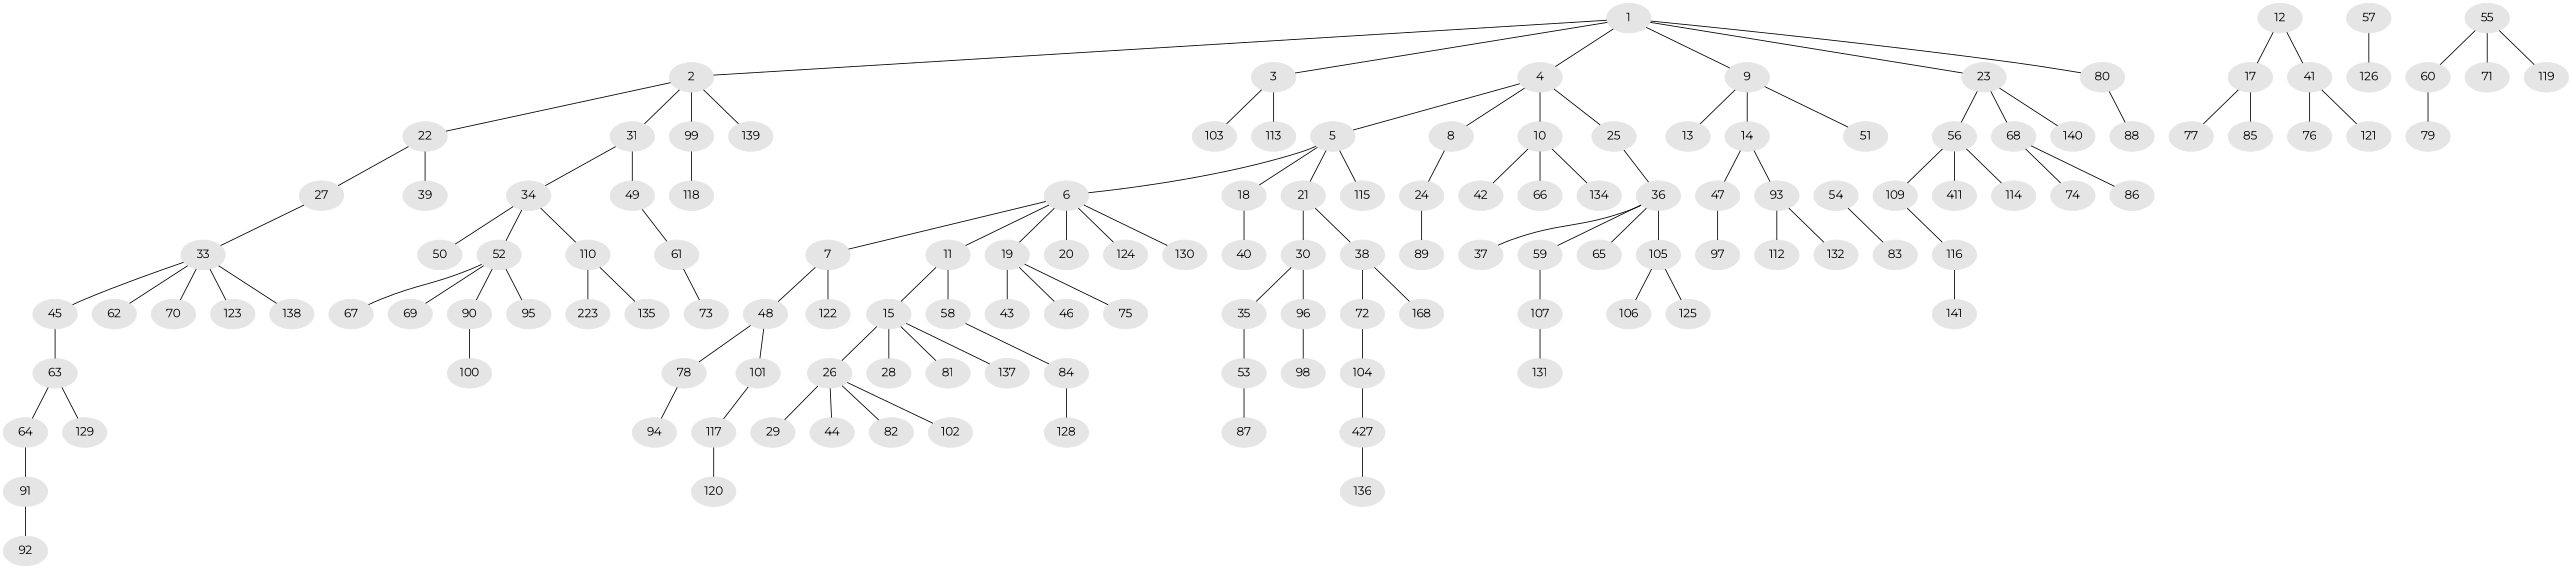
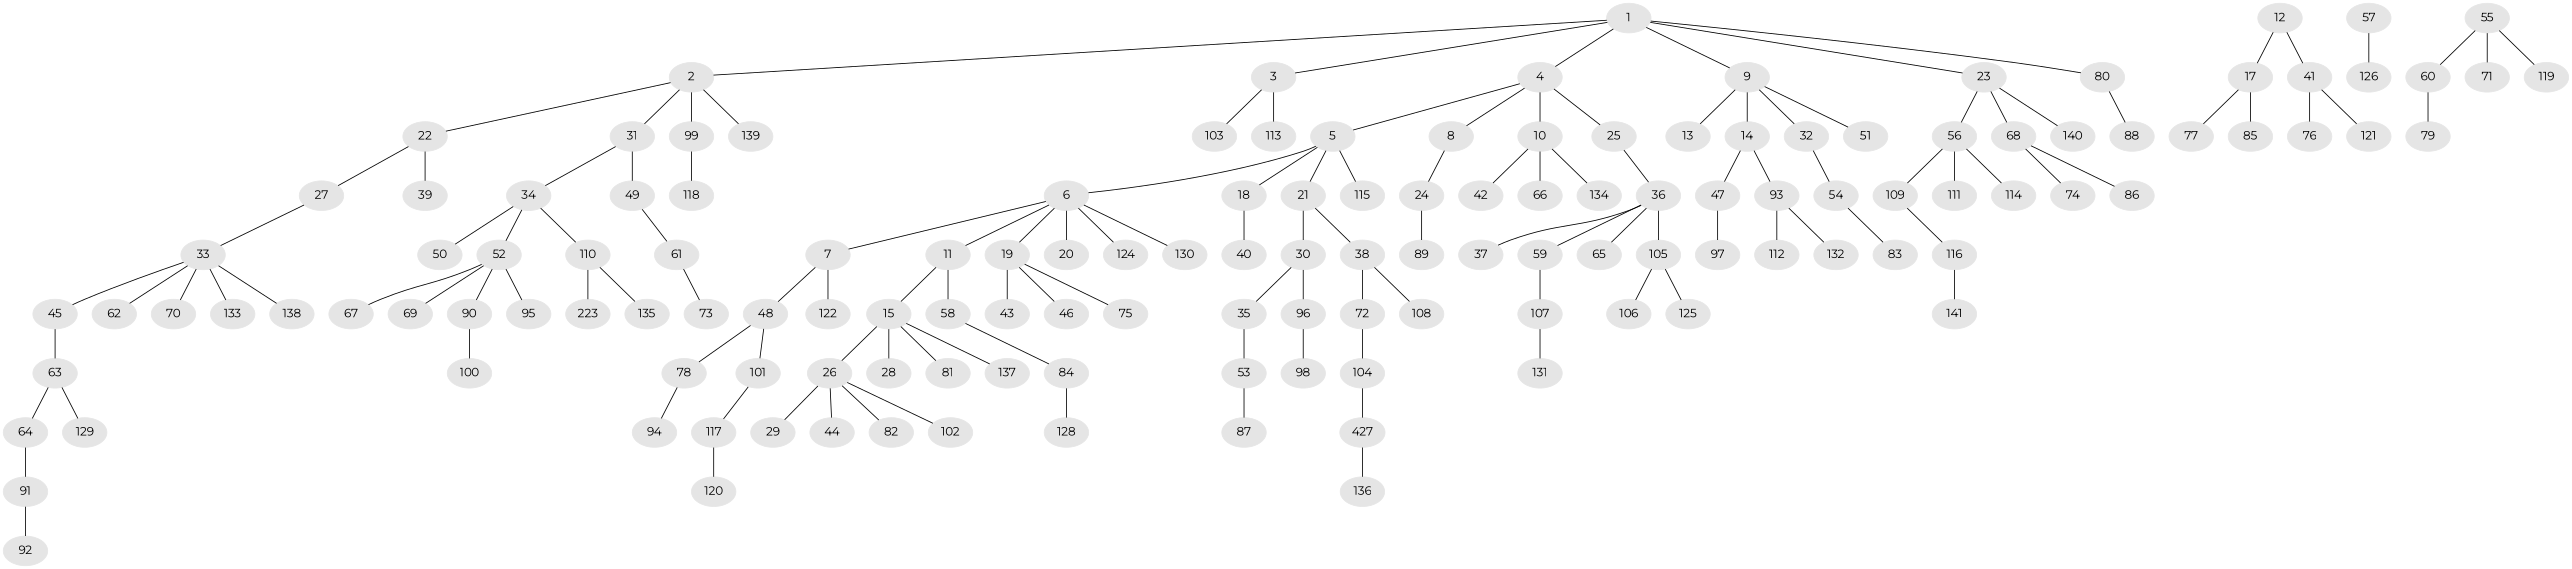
node "32": added
node "411": label "411" -> "111"
node "123": label "123" -> "133"
node "168": label "168" -> "108"
